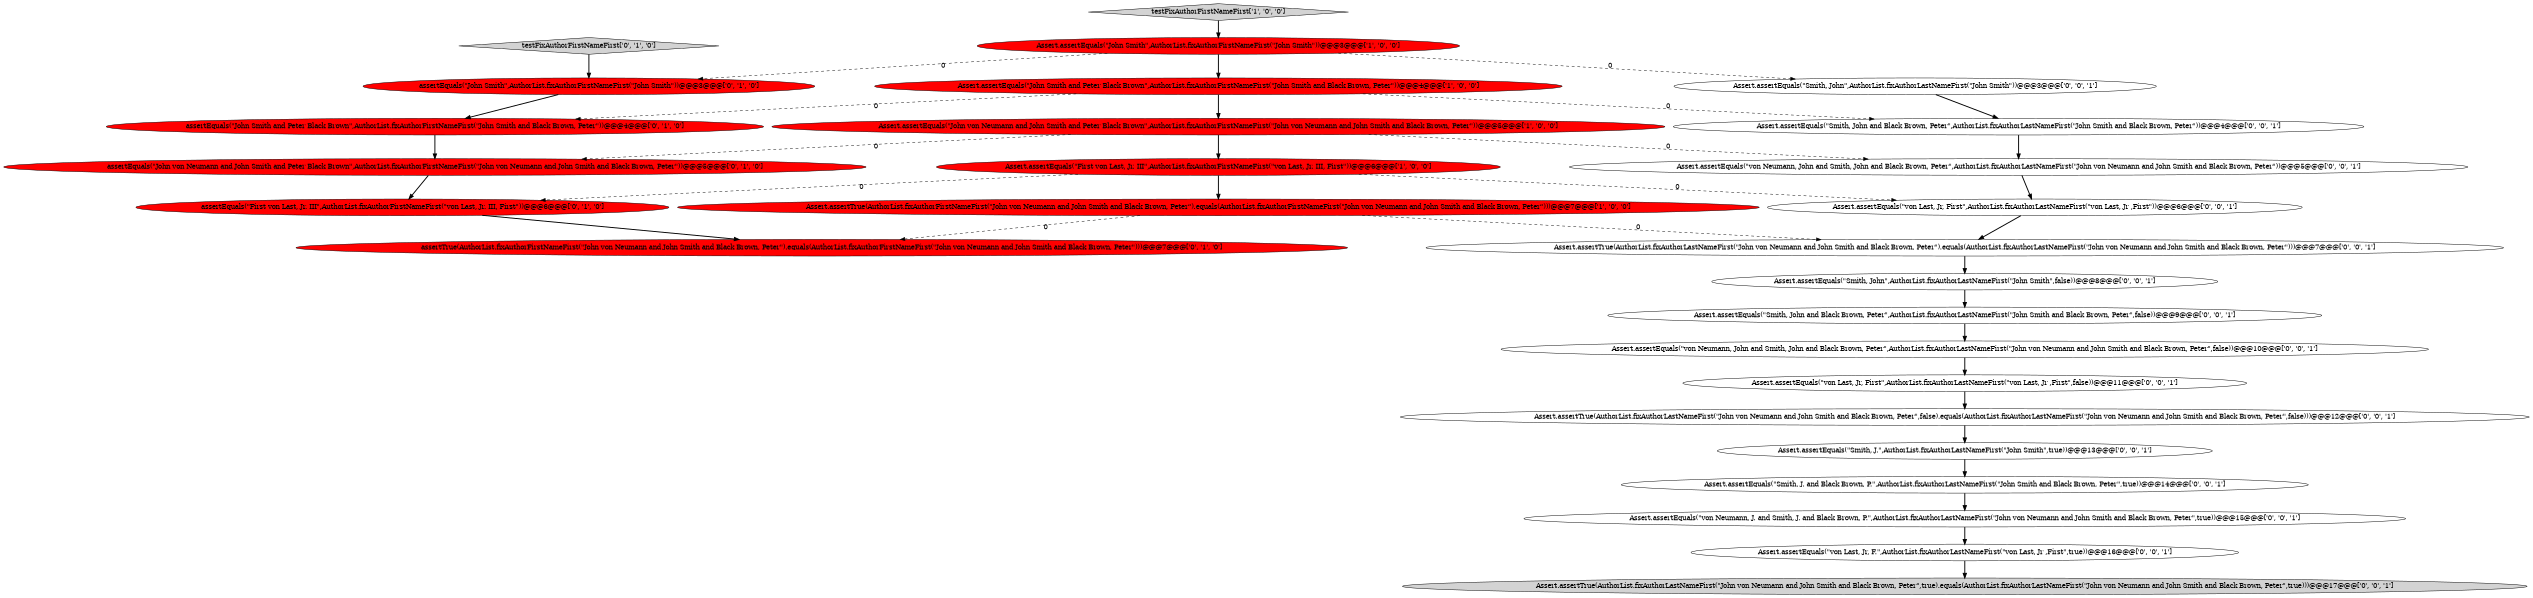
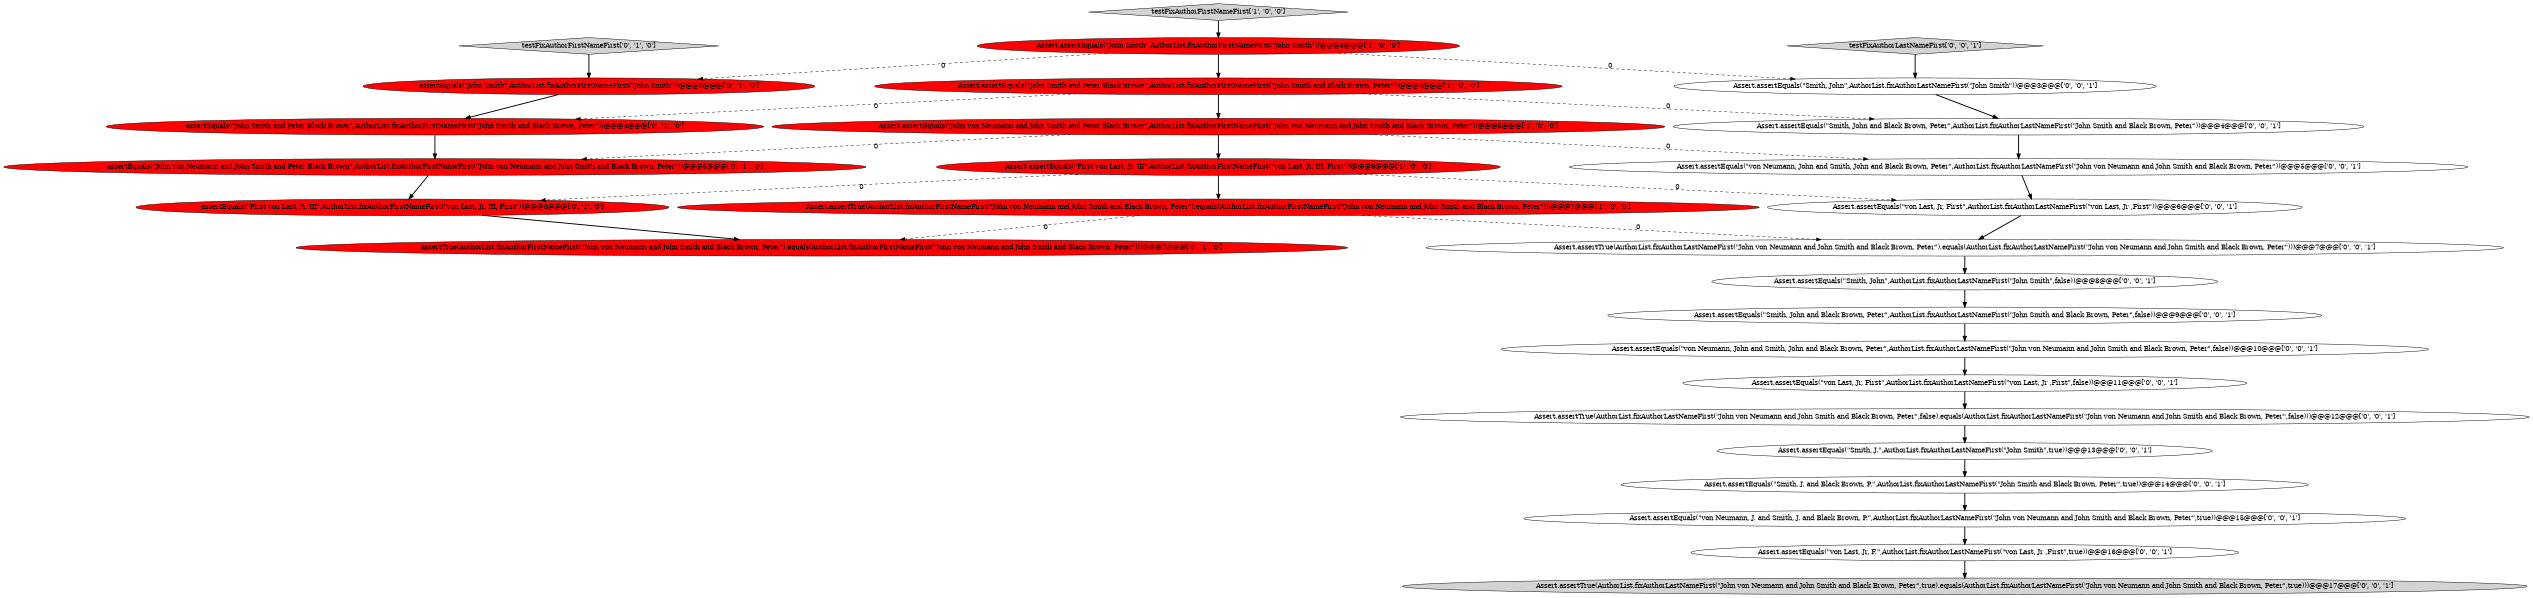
node "testFixAuthorLastNameFirst['0', '0', '1']": added
